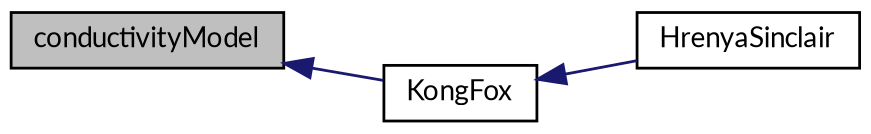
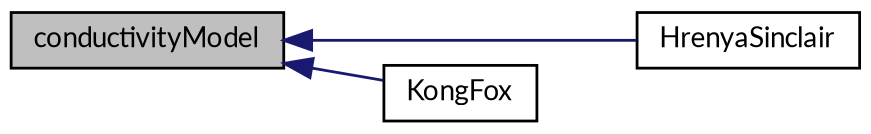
edge "HrenyaSinclair" -> "KongFox": now "HrenyaSinclair" -> "conductivityModel"
